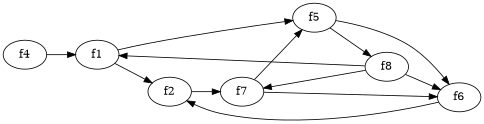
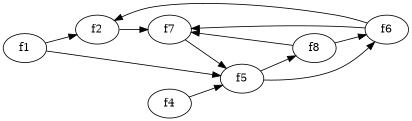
edge "f4" -> "f1": now "f4" -> "f5"
edge "f8" -> "f1": removed
edge "f7" -> "f6": reversed
